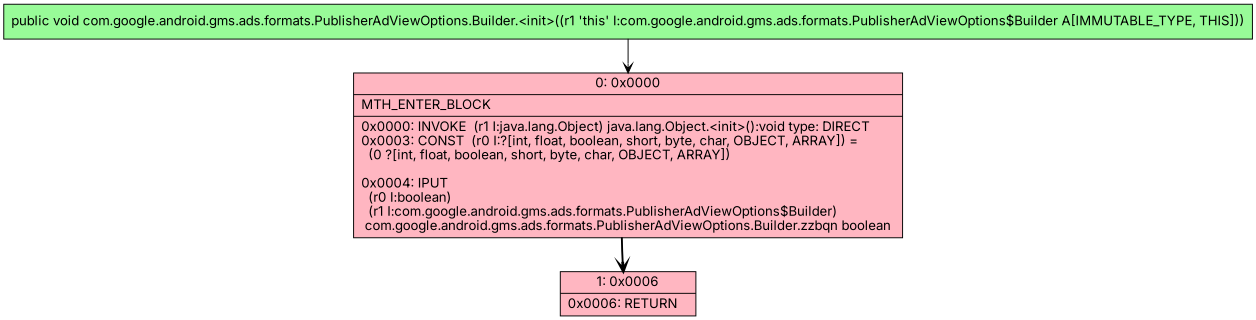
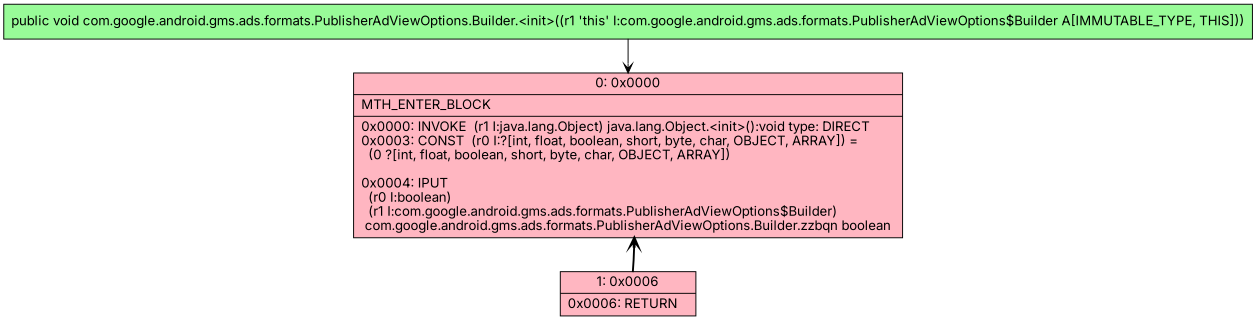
edge "0: 0x0000" -> "1: 0x0006": reversed
